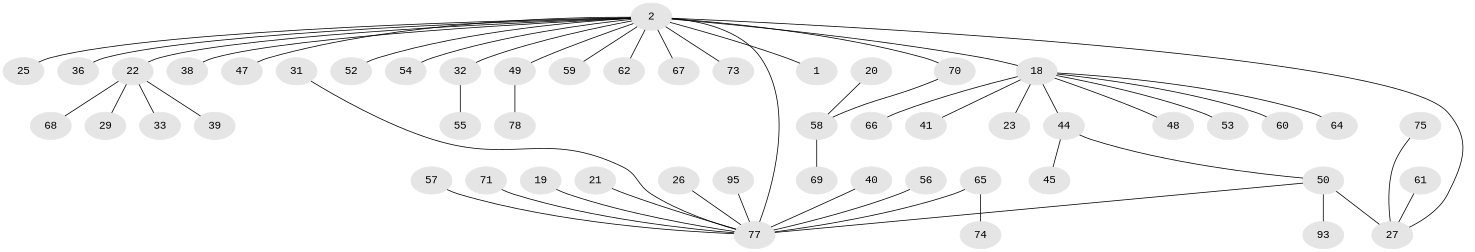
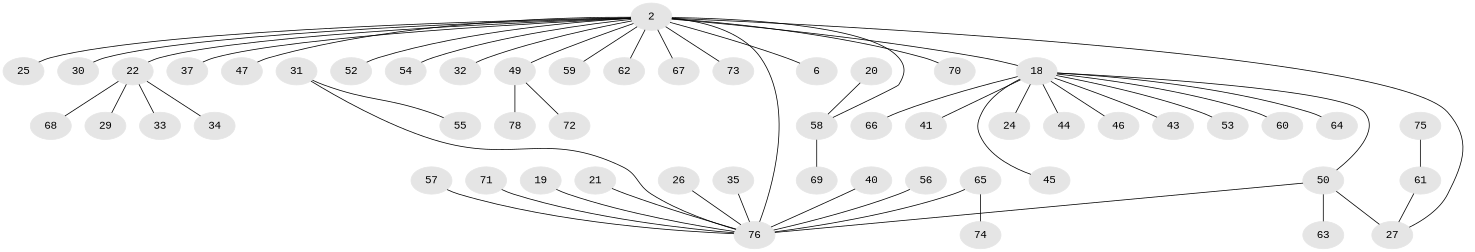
node "36": label "36" -> "30"
node "38": label "38" -> "37"
node "1": label "1" -> "6"
edge "70" -- "58": now "2" -- "58"
edge "32" -- "55": now "31" -- "55"
node "39": label "39" -> "34"
node "72": added
node "23": label "23" -> "24"
node "46": added
node "48": label "48" -> "43"
edge "44" -- "45": now "18" -- "45"
edge "44" -- "50": now "18" -- "50"
edge "75" -- "27": now "75" -- "61"
node "95": label "95" -> "35"
node "77": label "77" -> "76"
node "93": label "93" -> "63"
